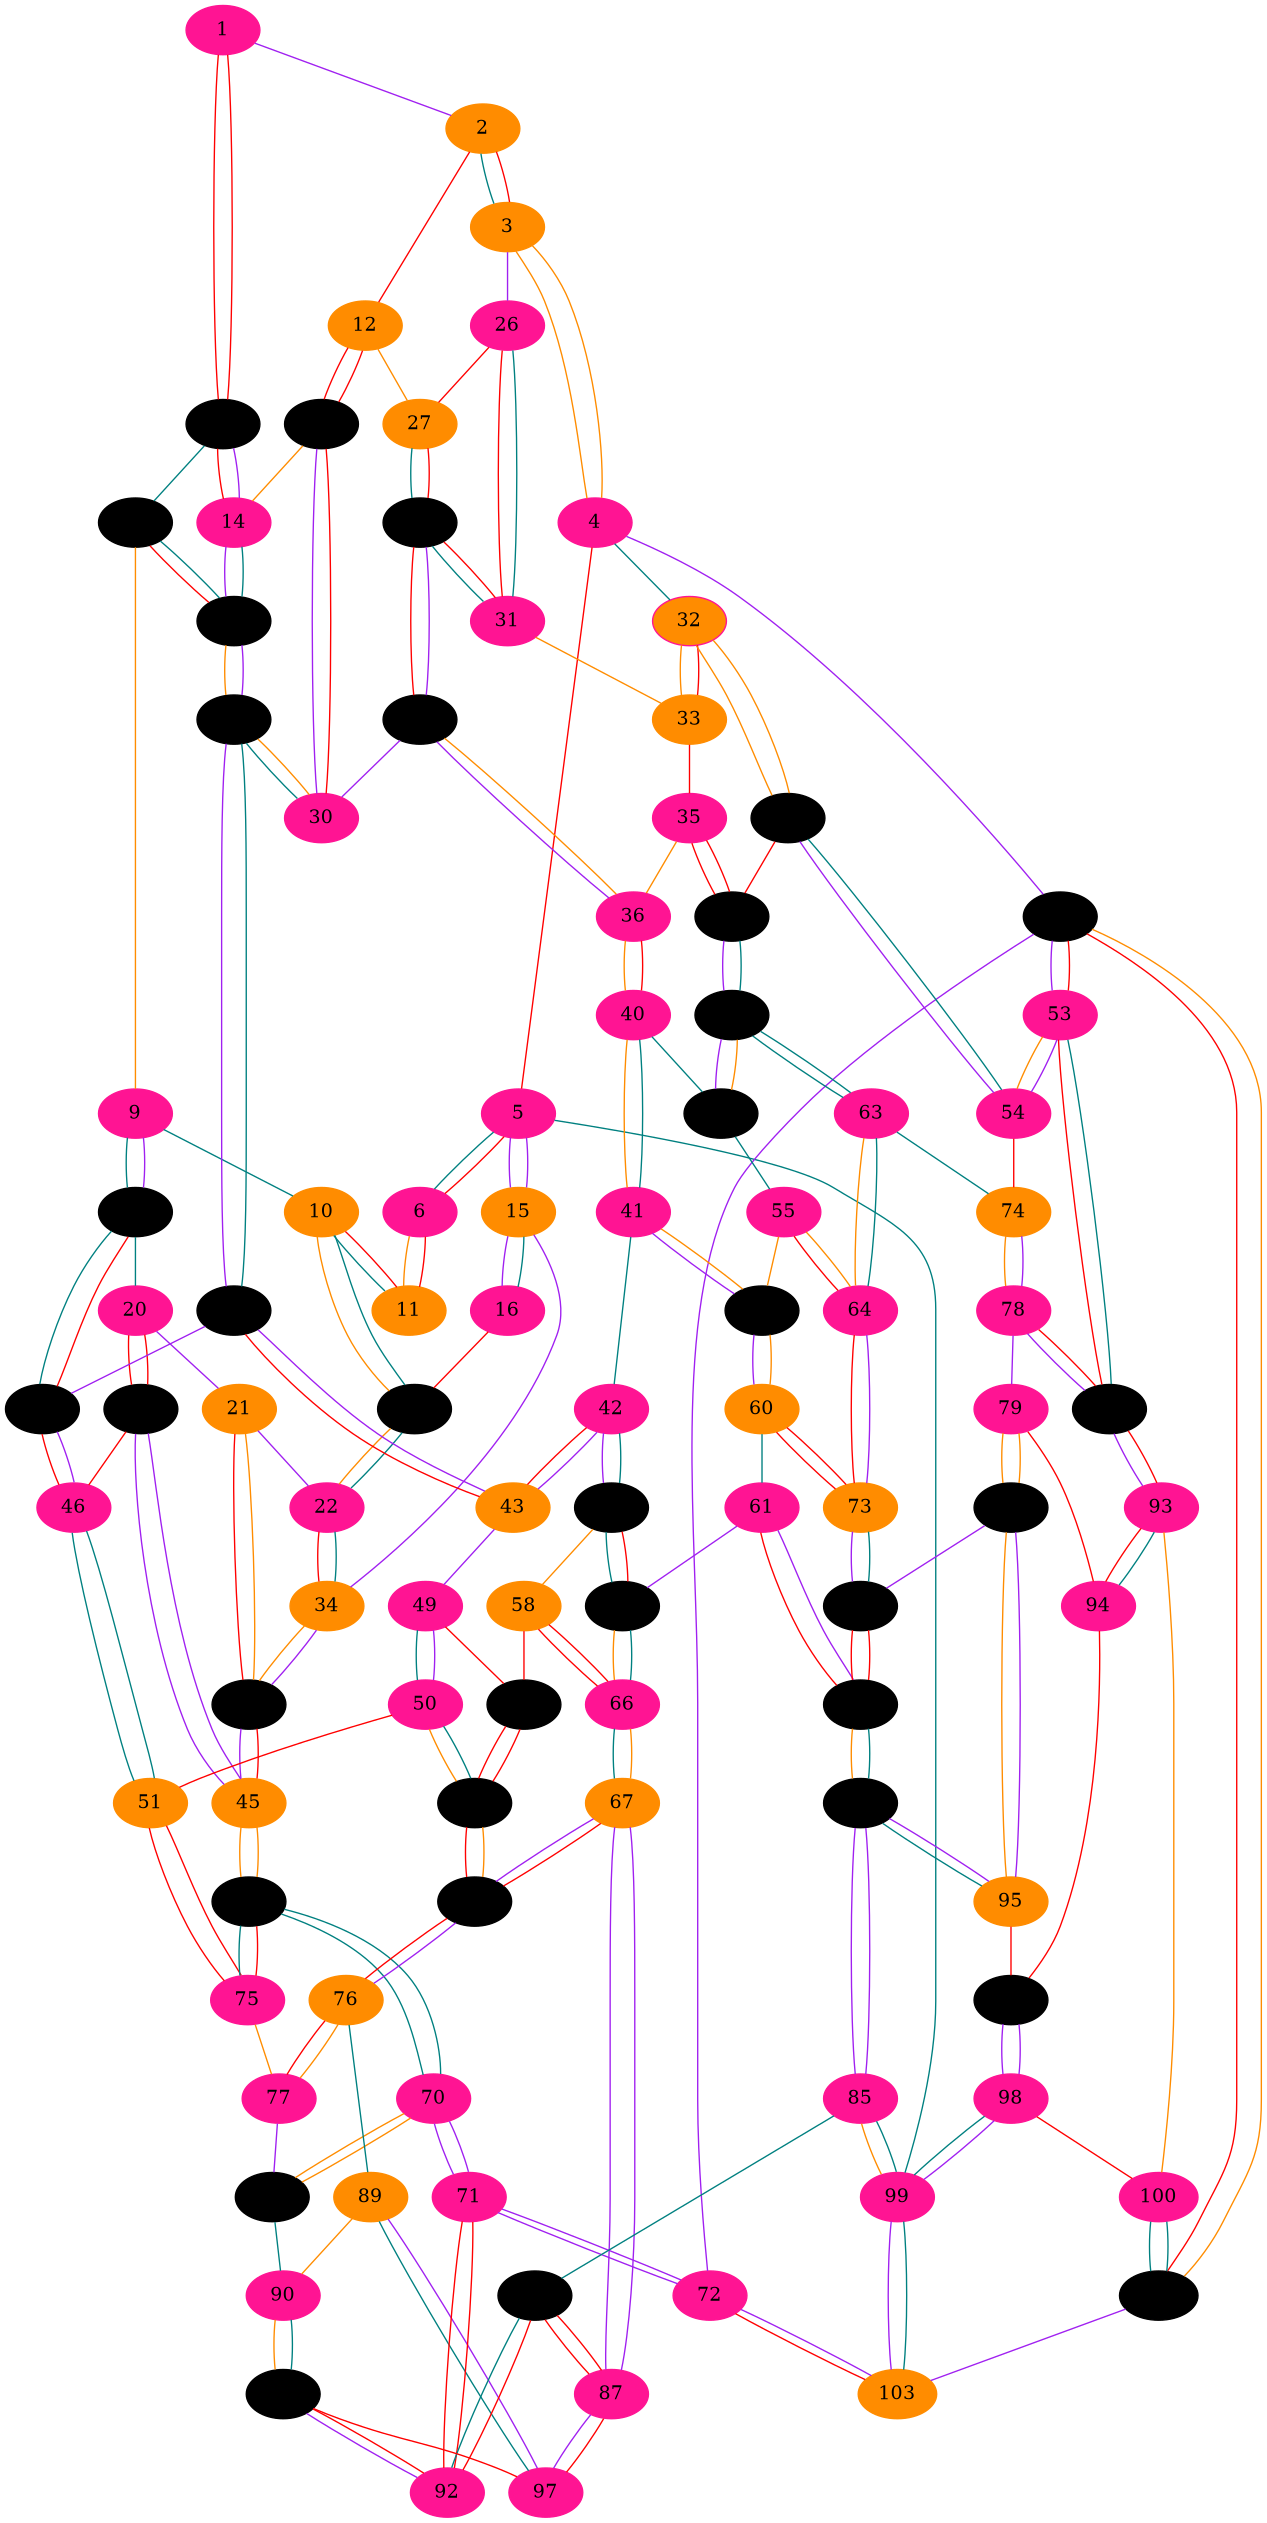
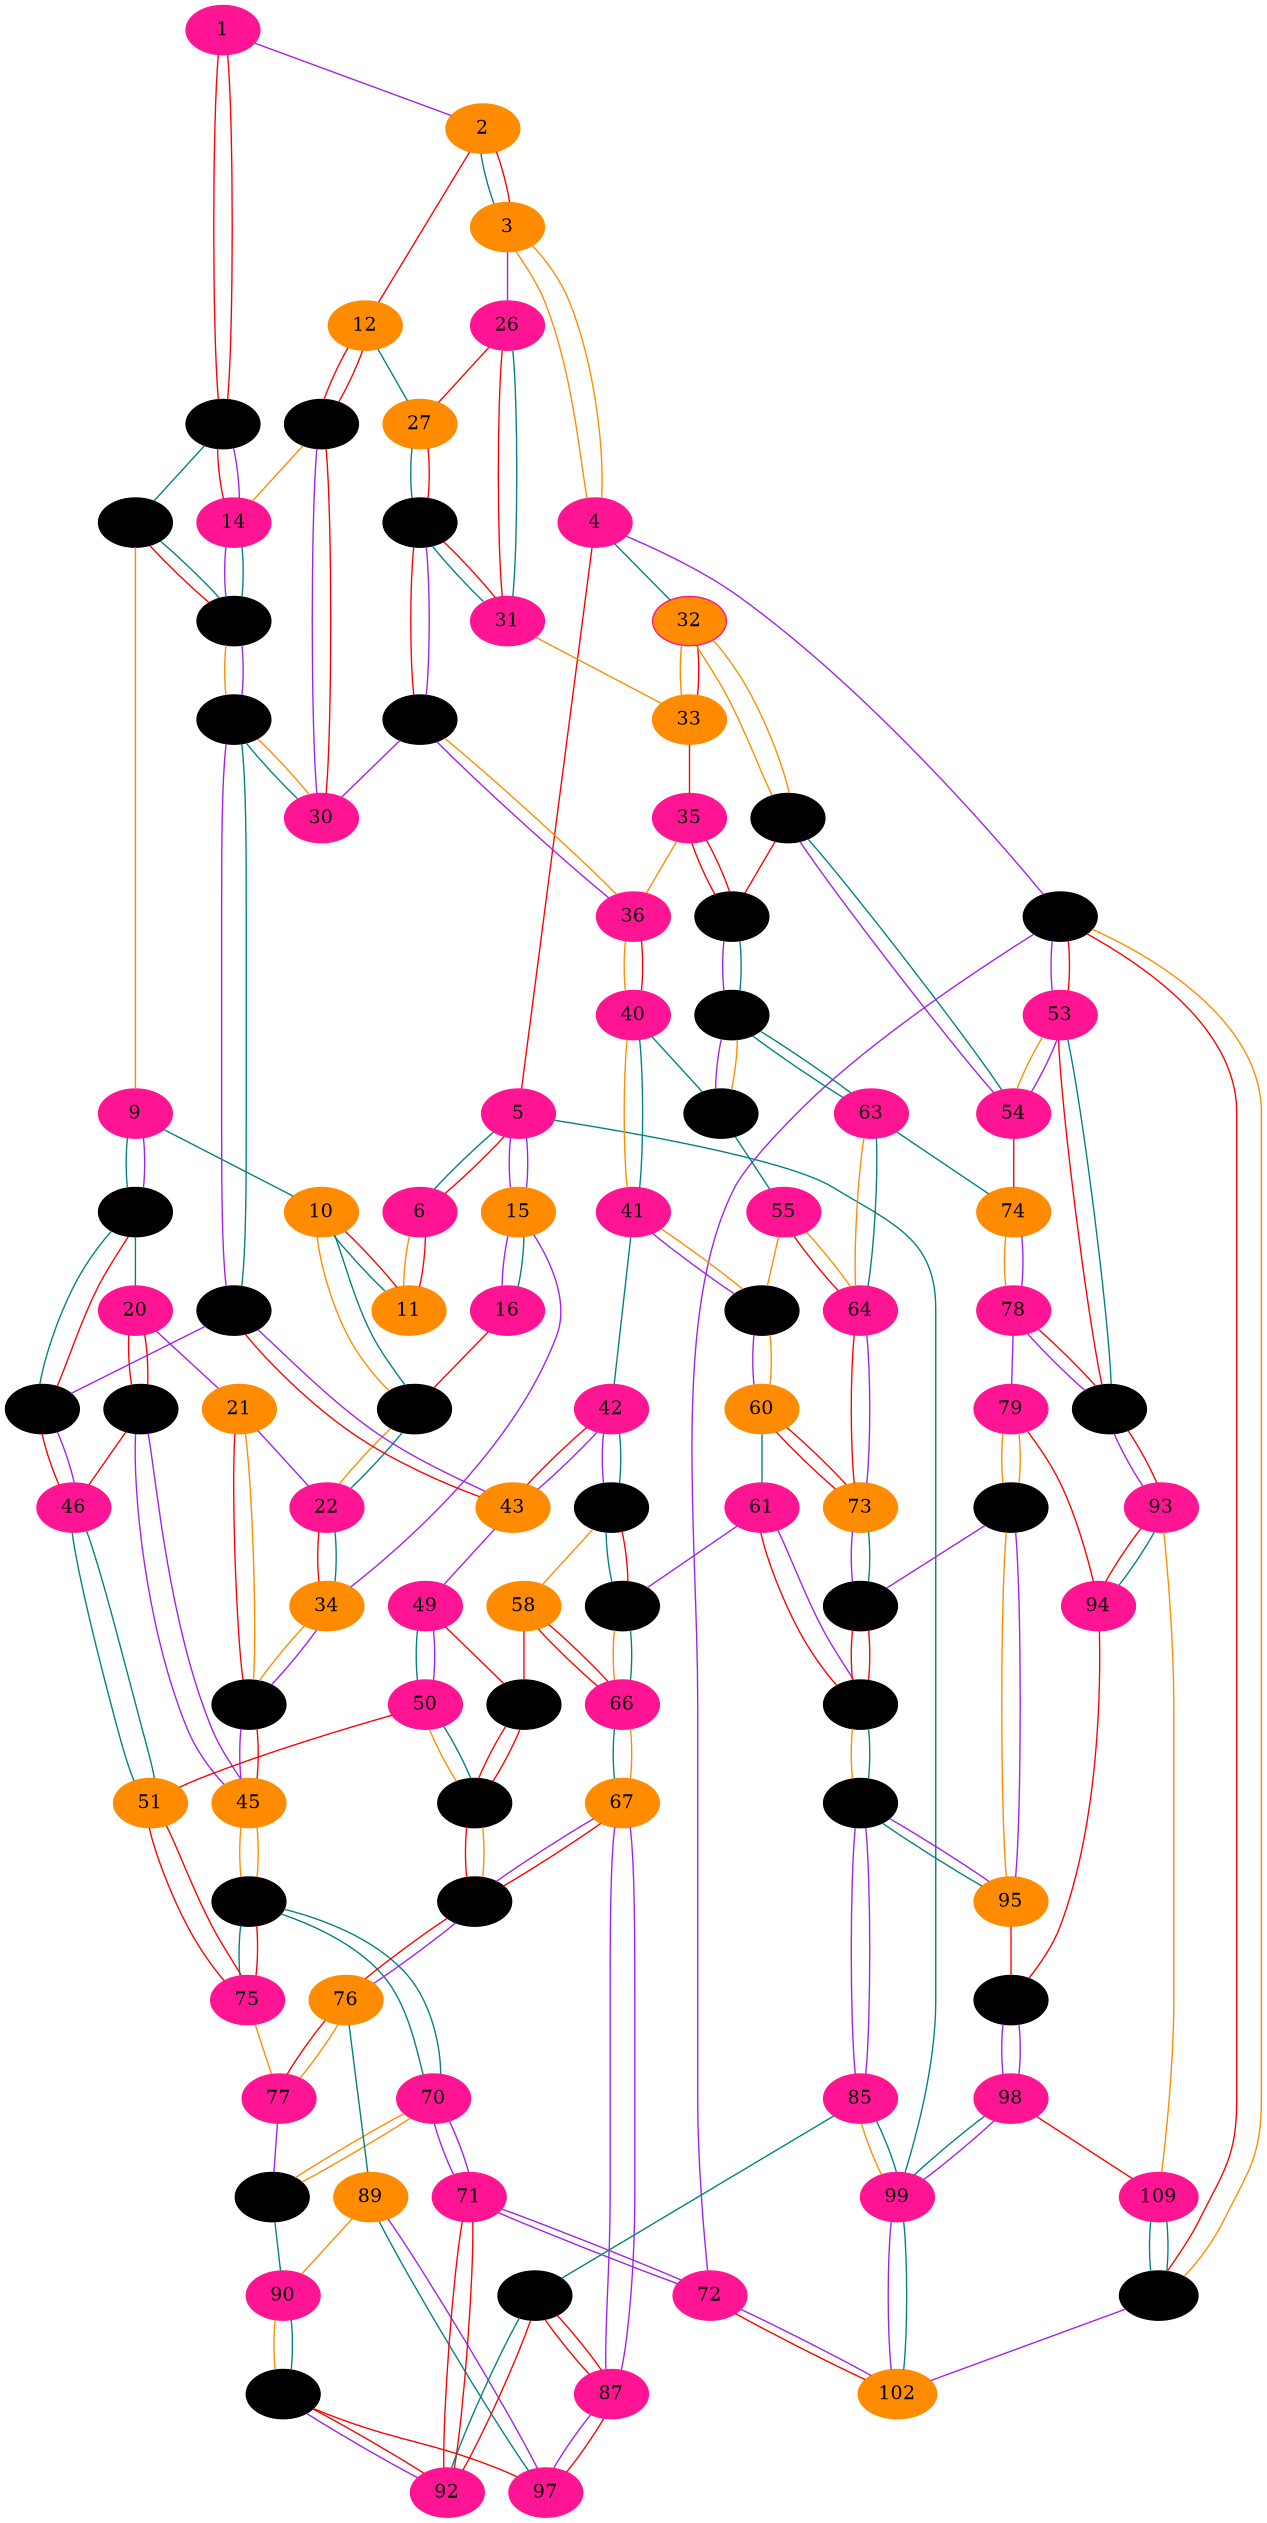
edge "12" -- "27": color darkorange -> teal
node "100": label "100" -> "109"
node "103": label "103" -> "102"
